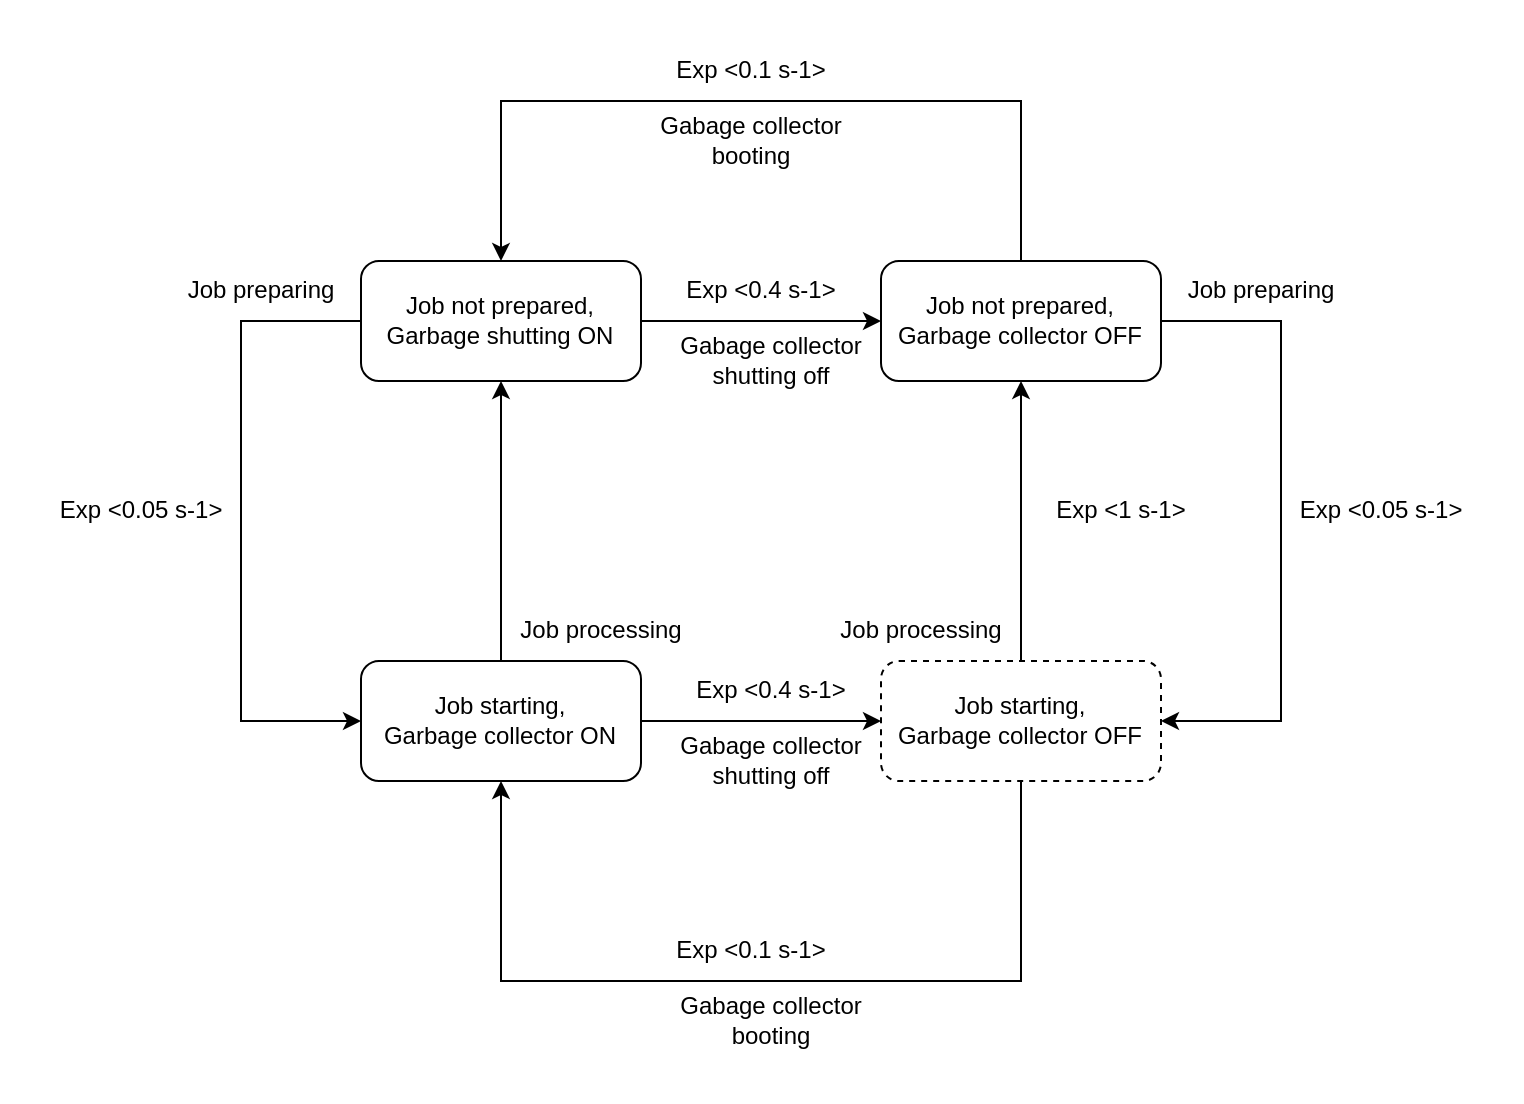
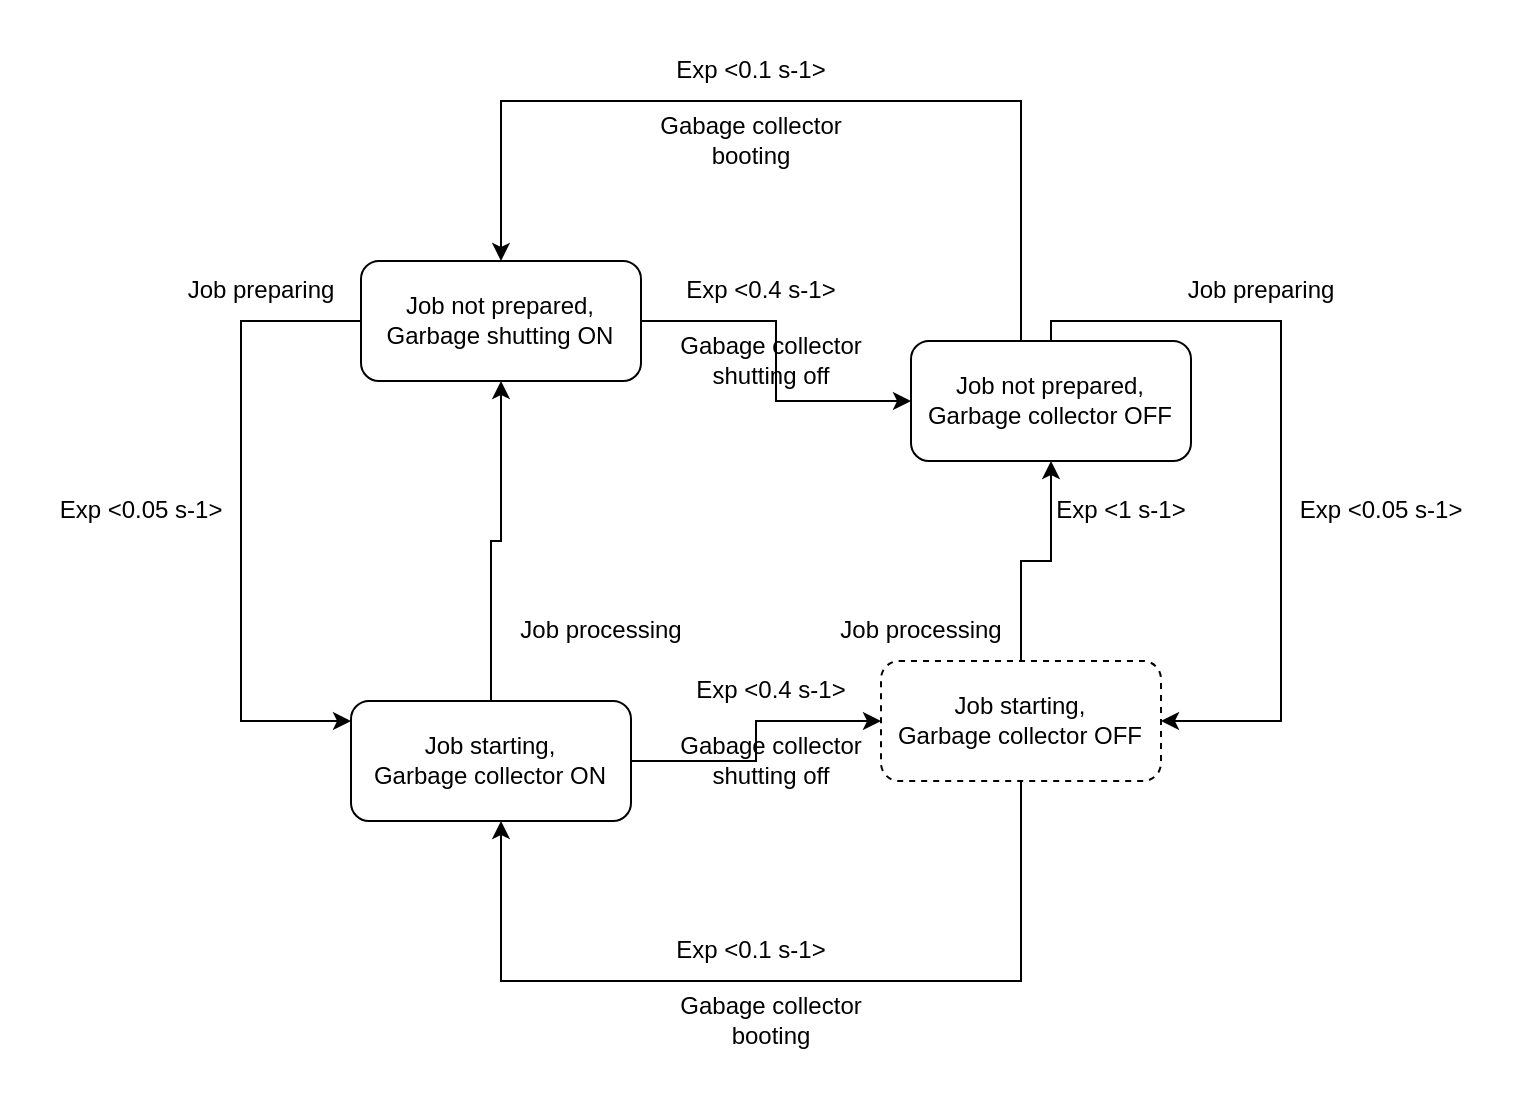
node "Job not prepared, Garbage collector OFF": moved (1021, 321) -> (1051, 401)
node "Job starting, Garbage collector ON": moved (501, 721) -> (491, 761)
